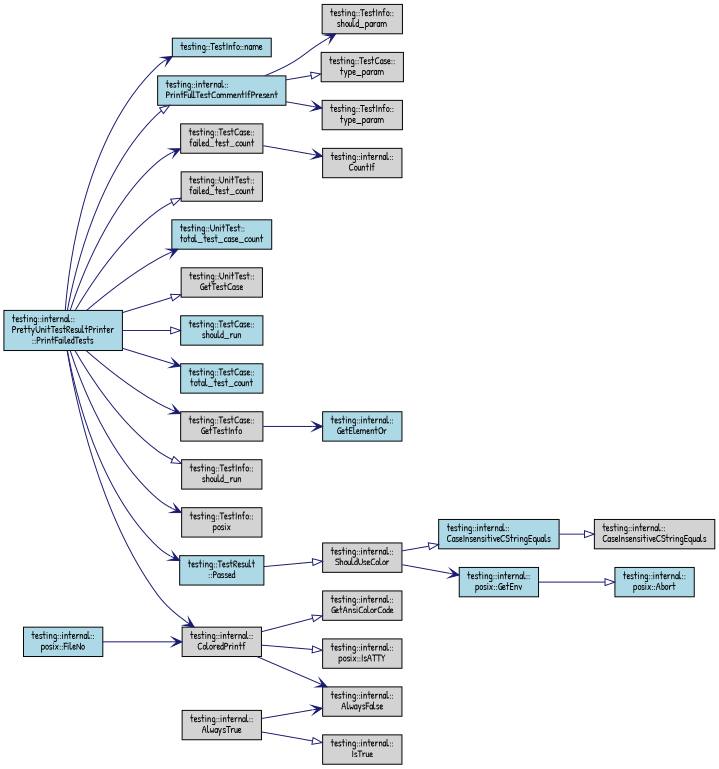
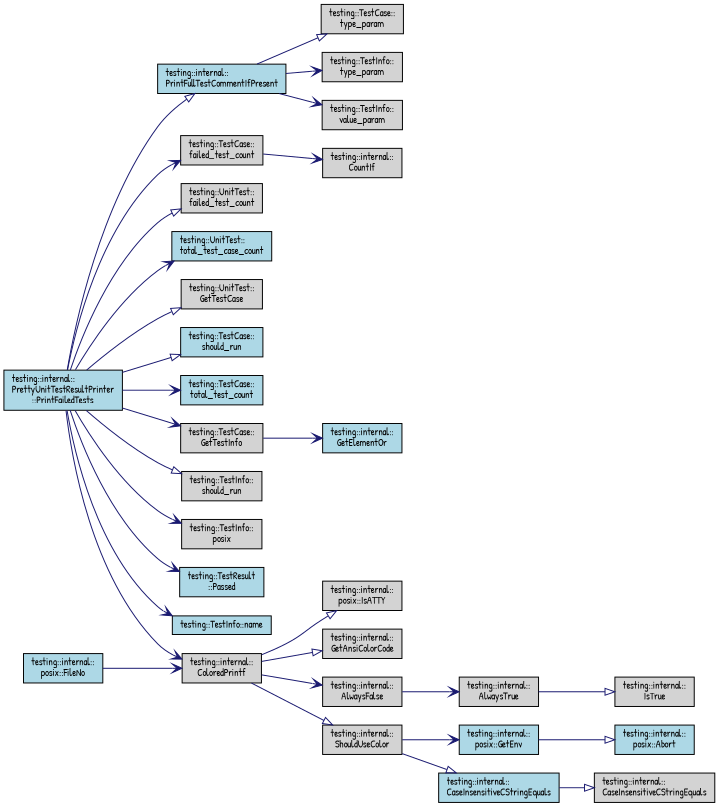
node "testing::TestInfo:: should_param": label "testing::TestInfo:: should_param" -> "testing::TestInfo:: value_param"
edge "testing::TestResult ::Passed" -> "testing::internal:: ShouldUseColor": now "testing::internal:: ColoredPrintf" -> "testing::internal:: ShouldUseColor"
edge "testing::internal:: AlwaysTrue" -> "testing::internal:: AlwaysFalse": reversed
